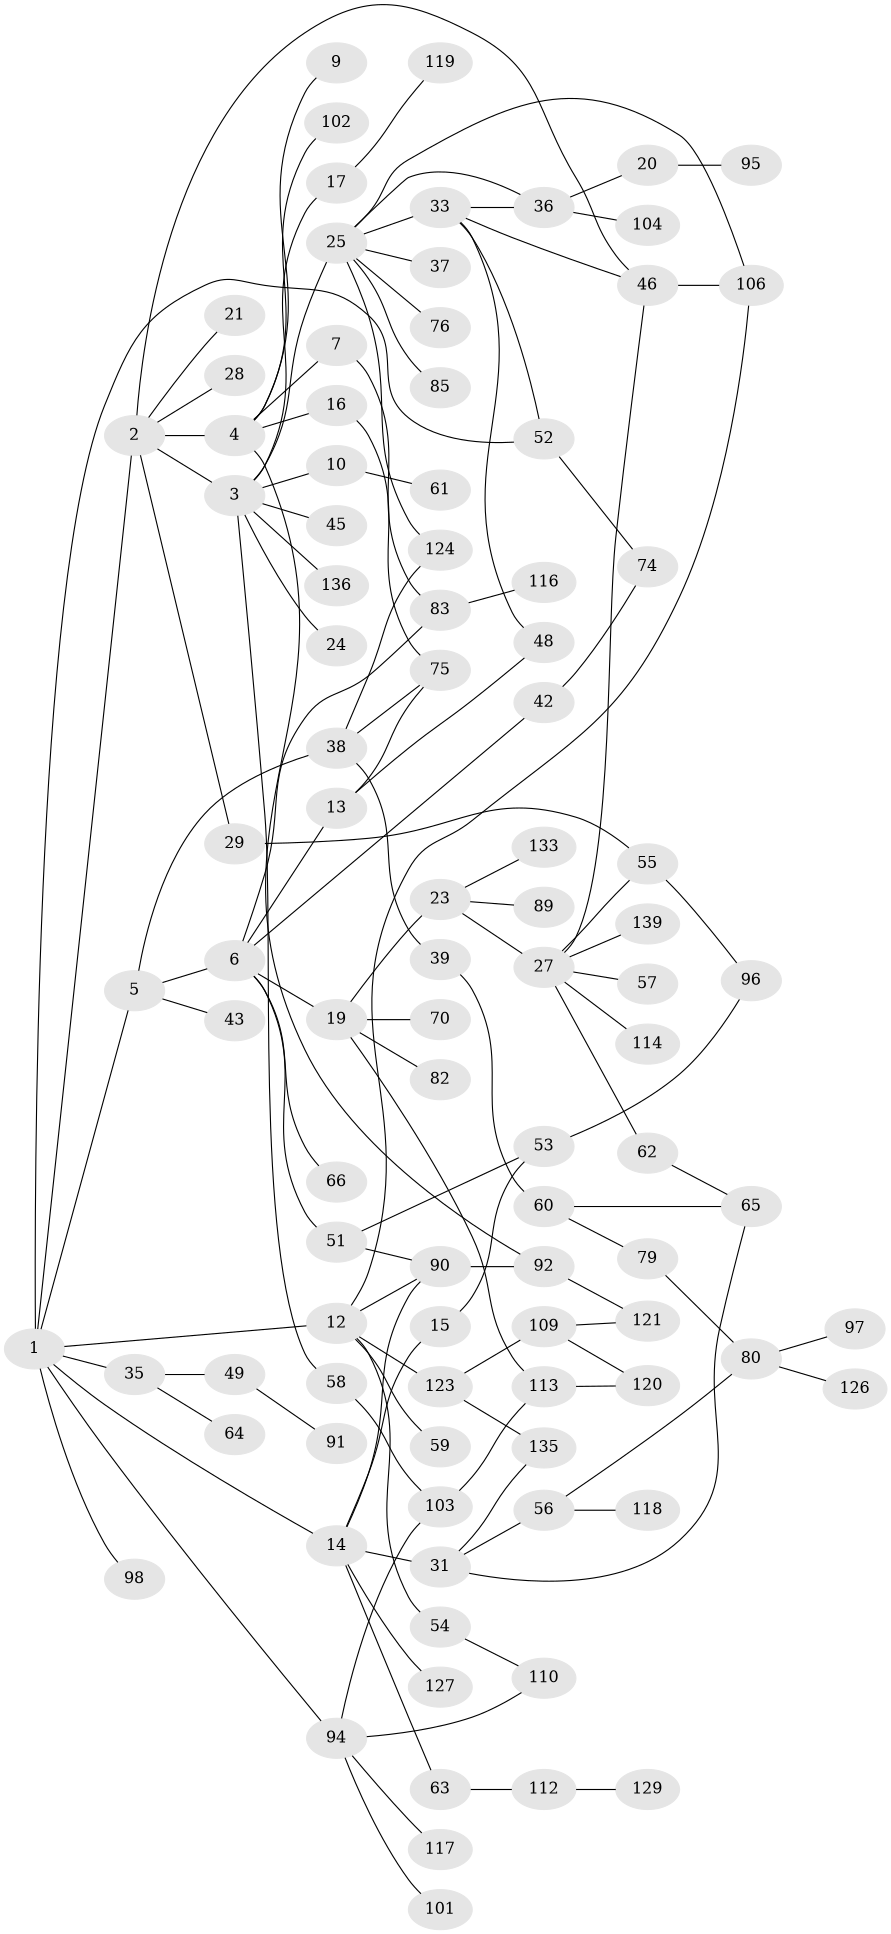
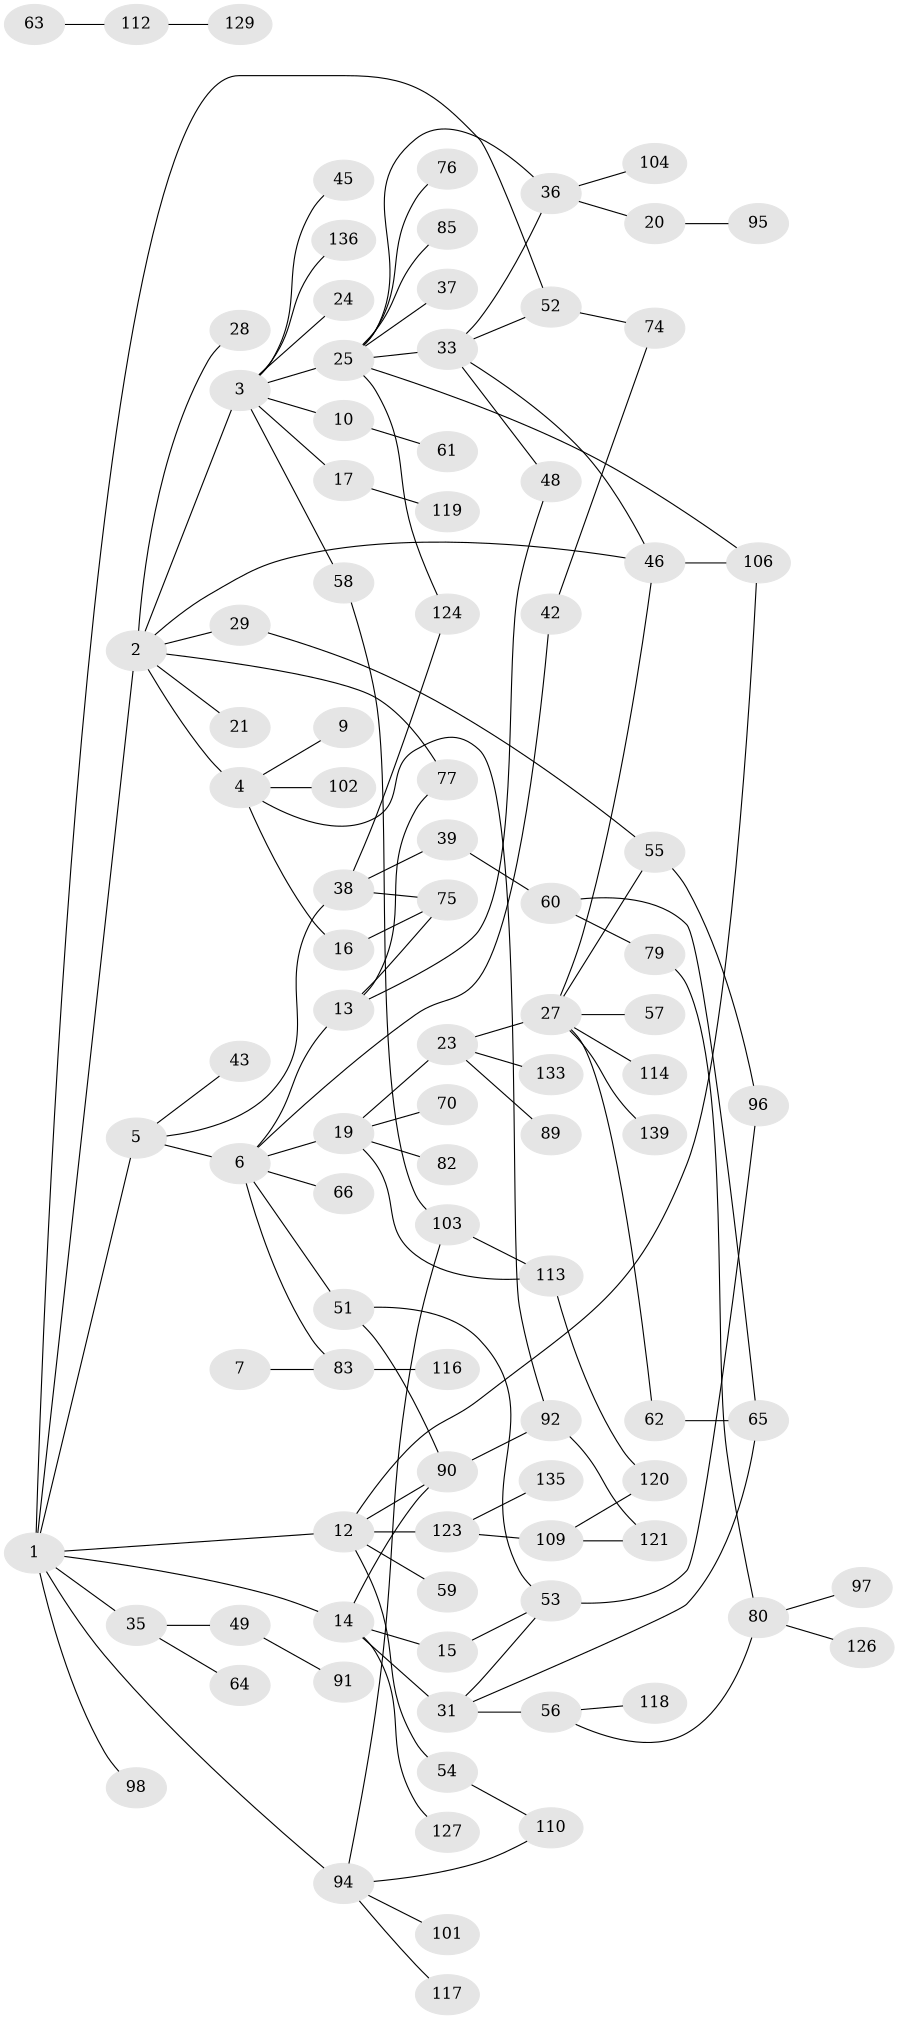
edge "7" -- "4": removed
node "77": added
edge "135" -- "31": now "53" -- "31"
edge "14" -- "63": removed
